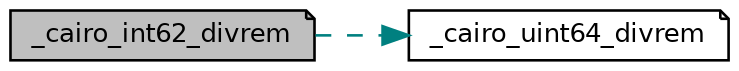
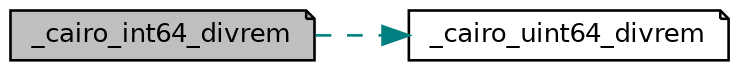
node "_cairo_int62_divrem": label "_cairo_int62_divrem" -> "_cairo_int64_divrem"
